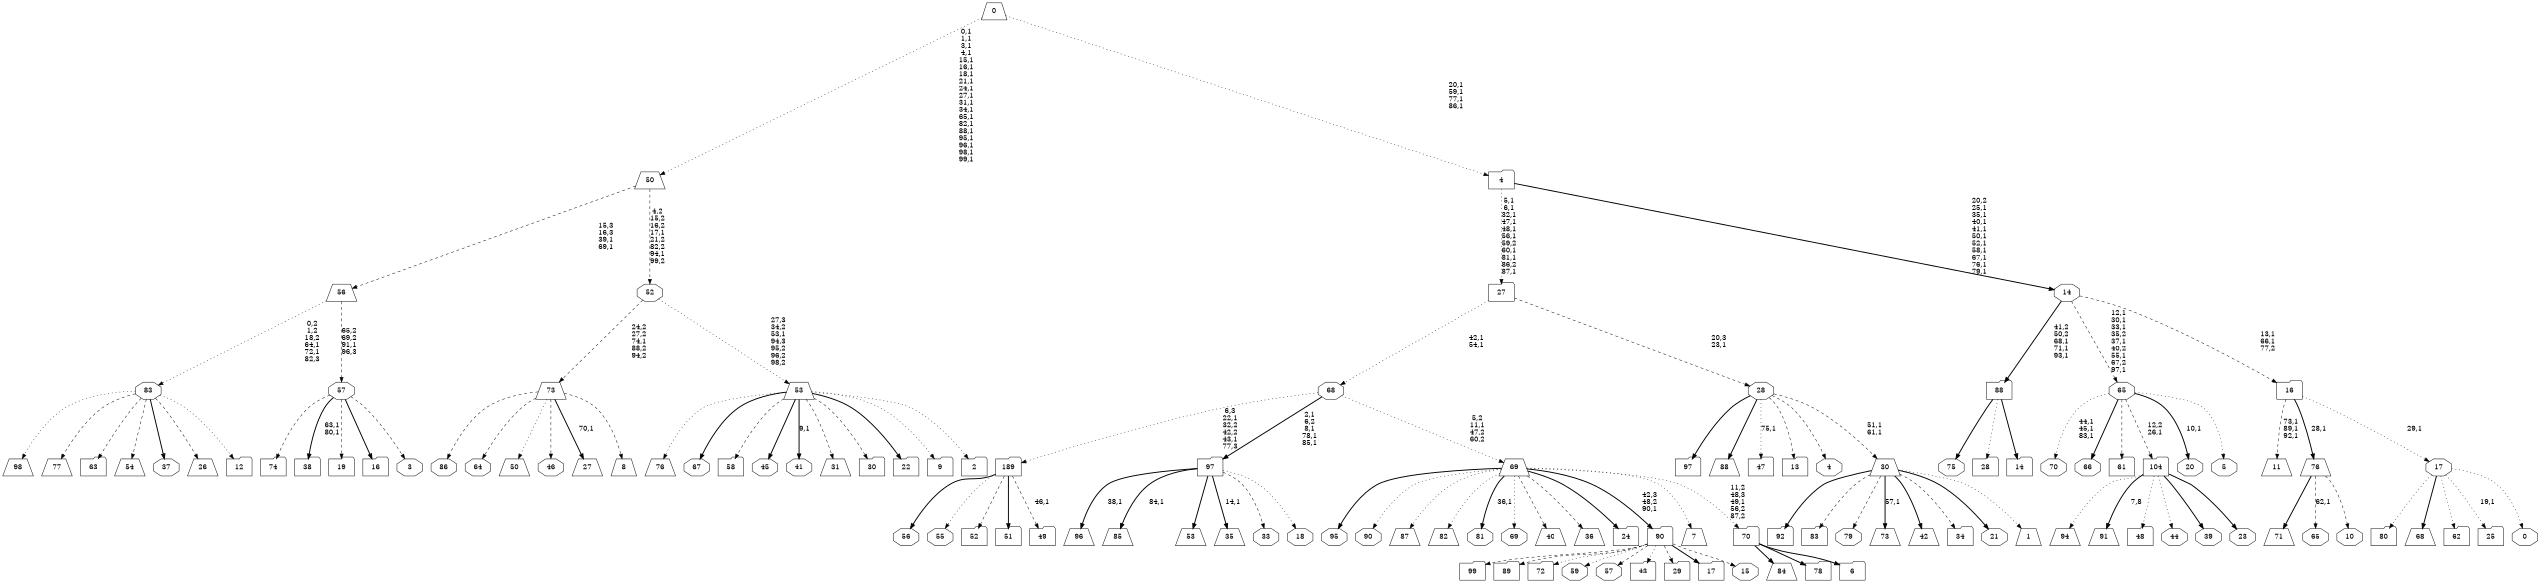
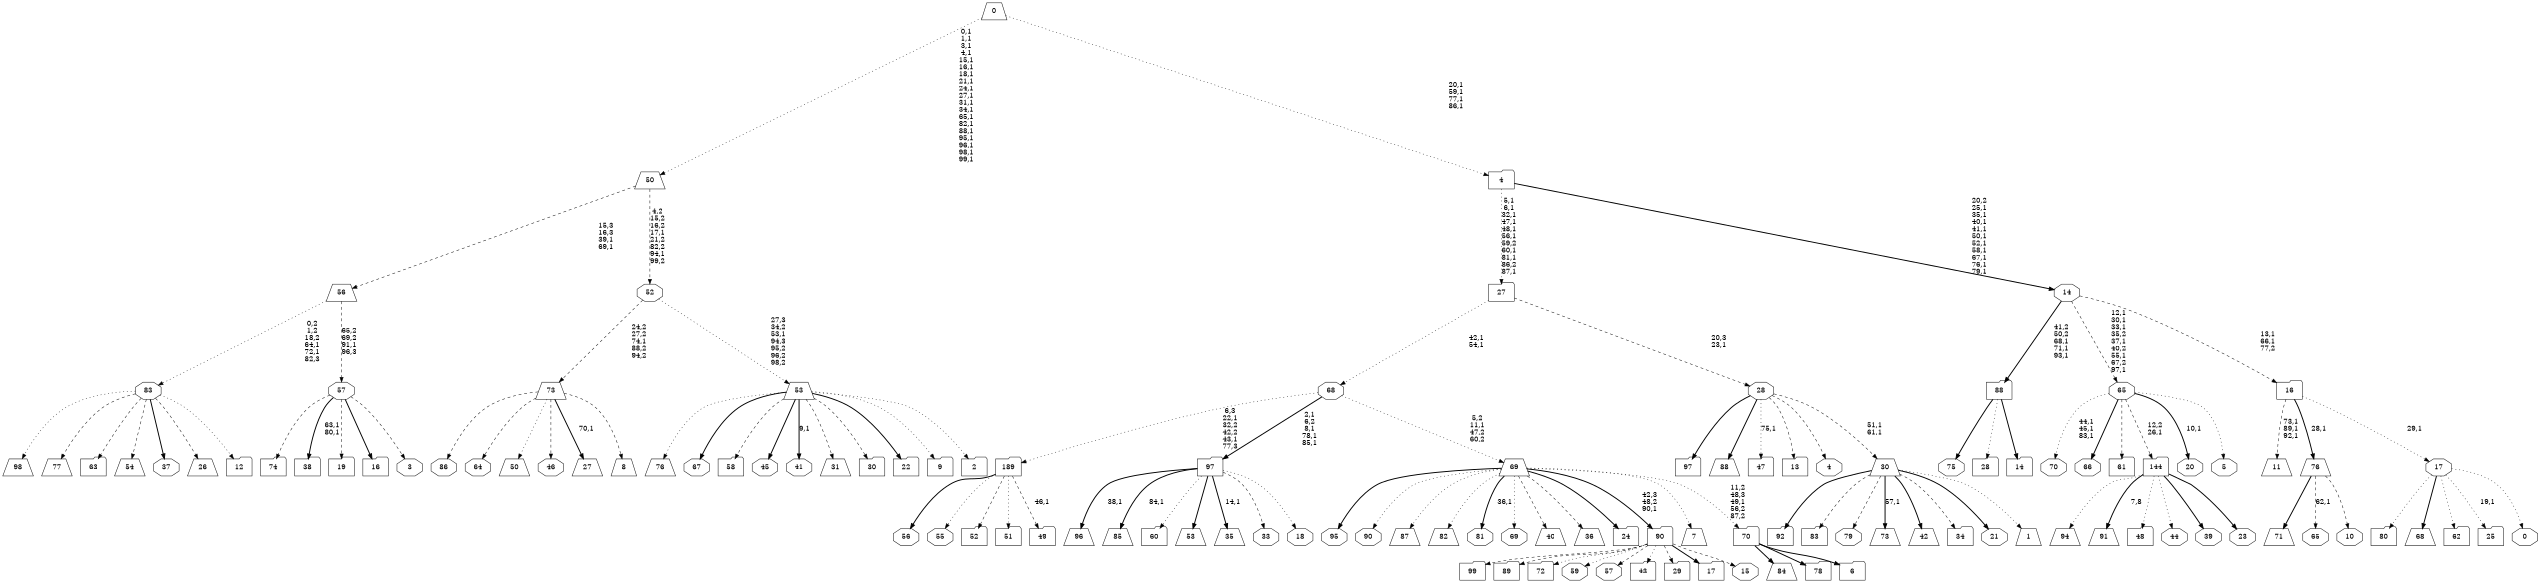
node "104": label "104" -> "144"
edge "189" -> "51": style bold -> dotted
node "60": added
